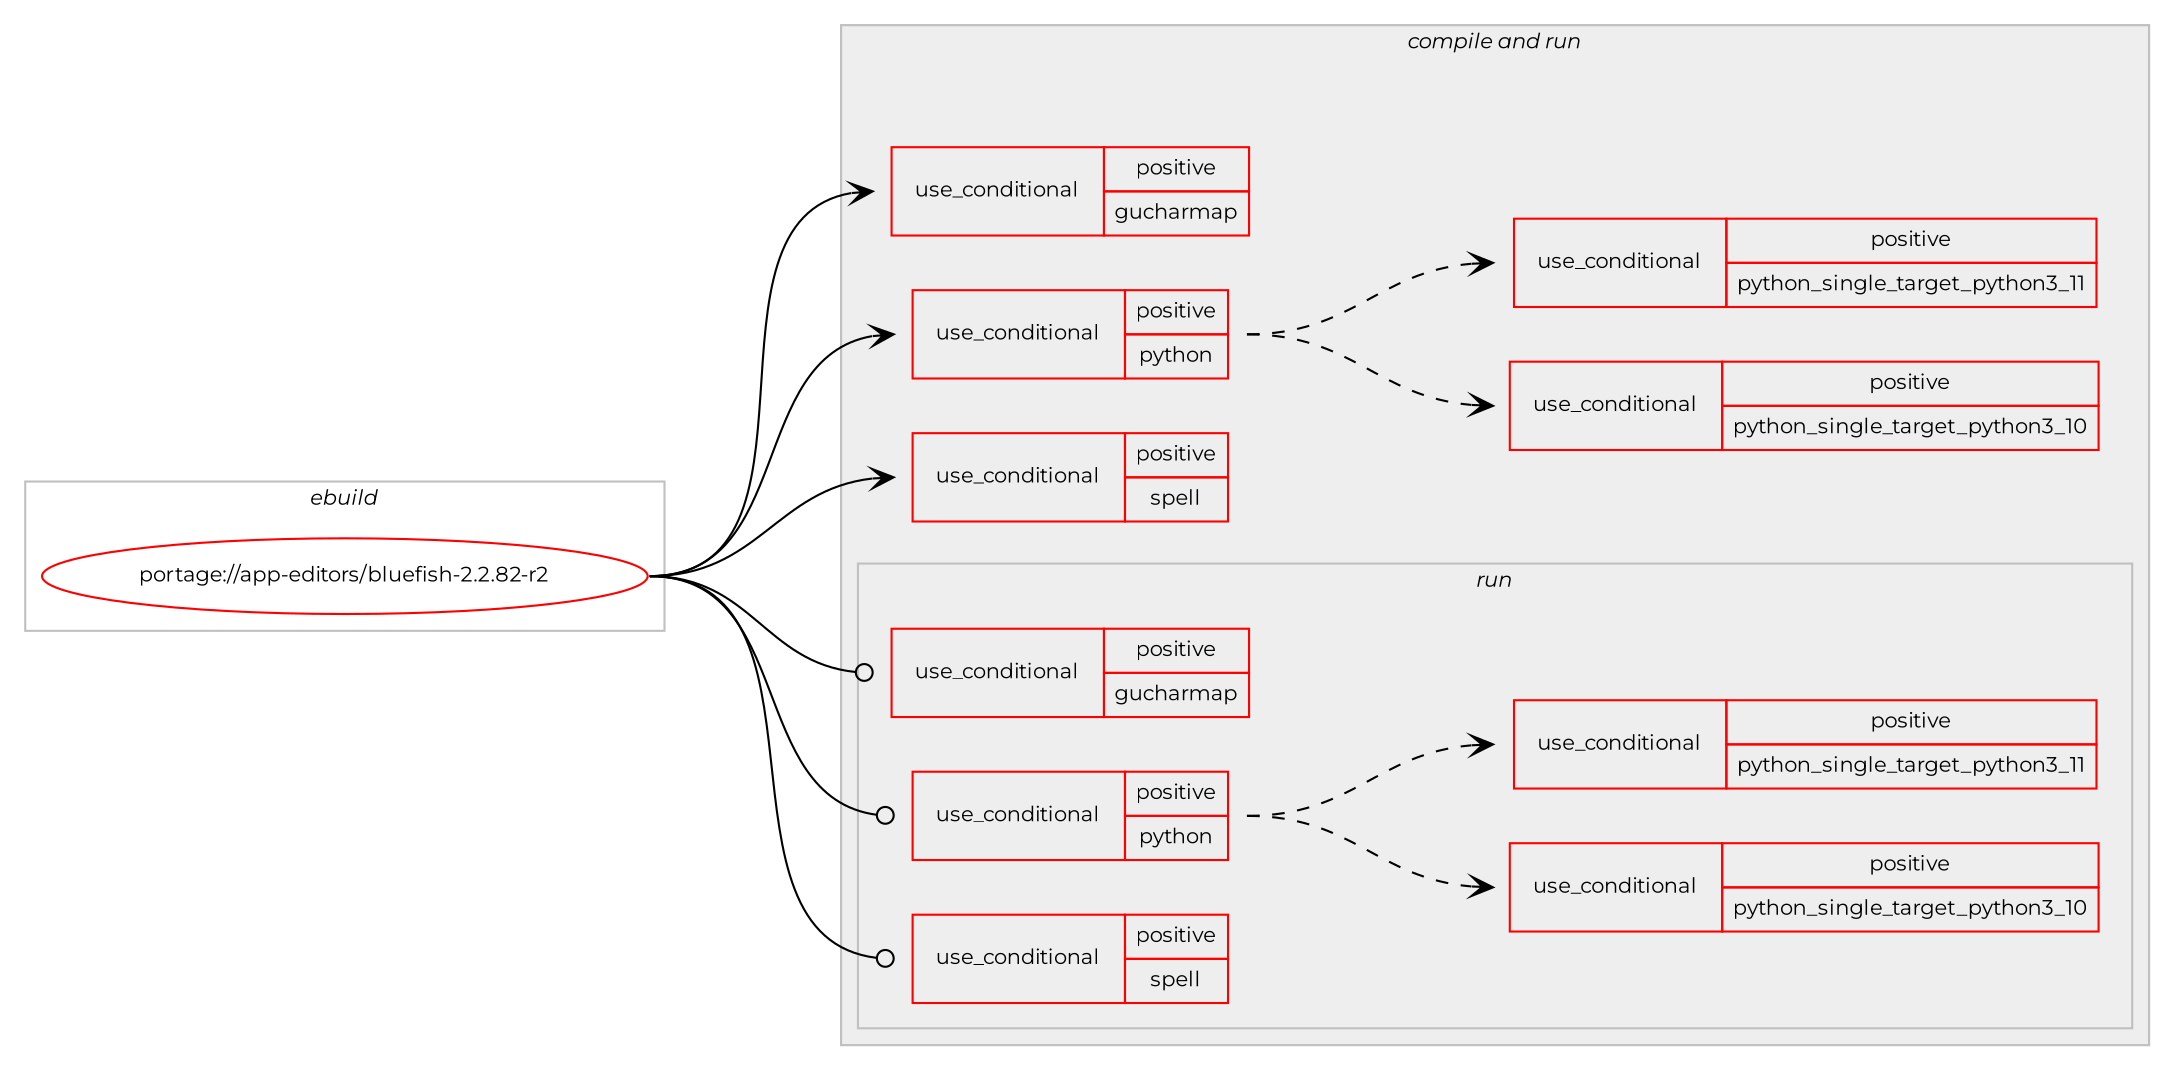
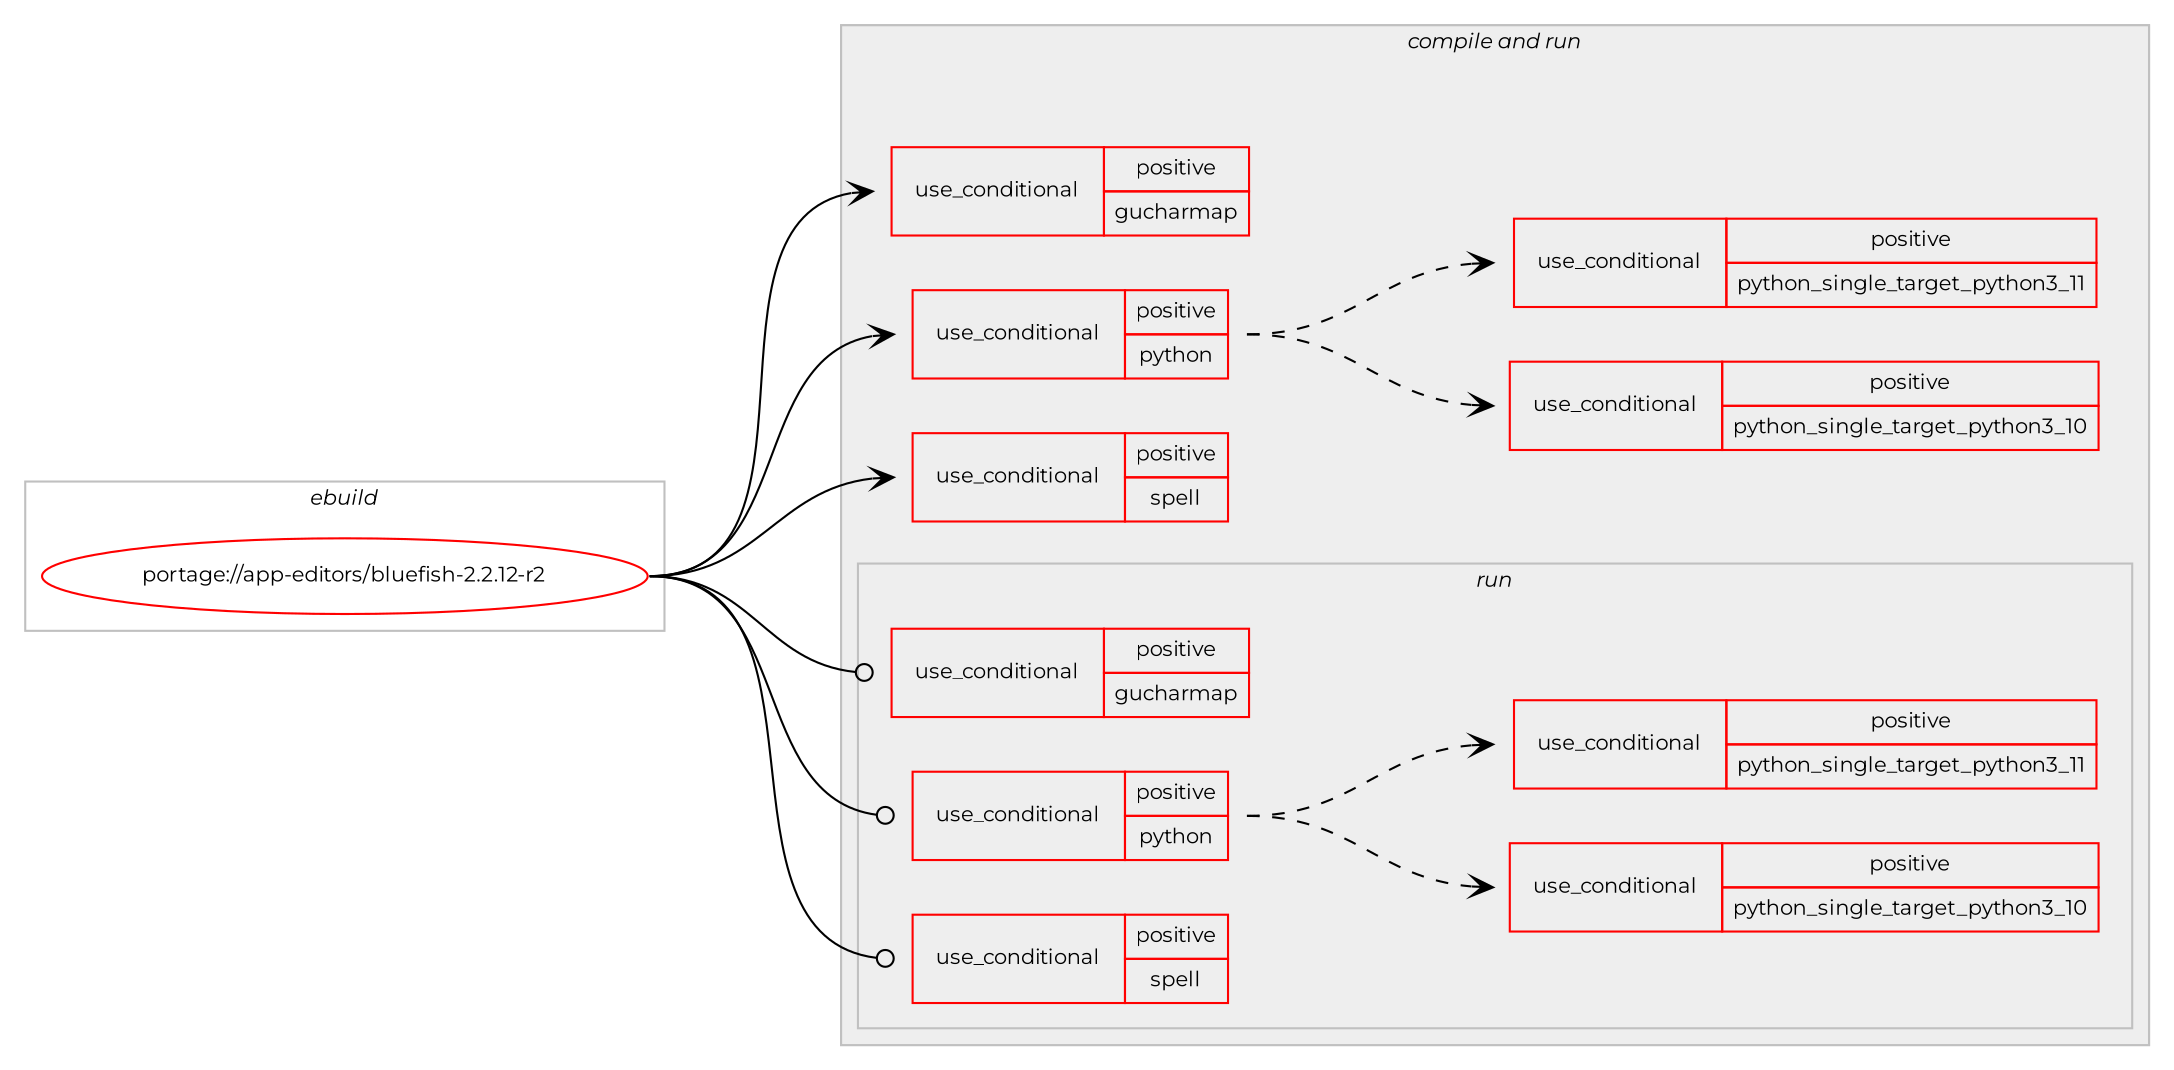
node "portage://app-editors/bluefish-2.2.82-r2": label "portage://app-editors/bluefish-2.2.82-r2" -> "portage://app-editors/bluefish-2.2.12-r2"
